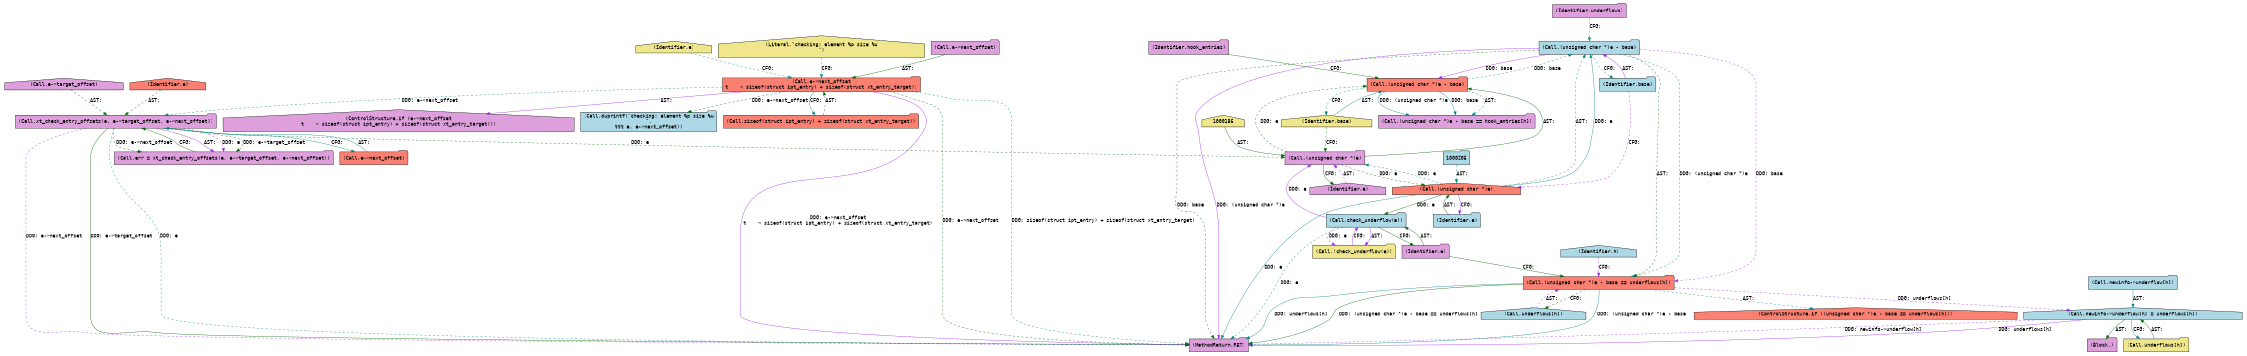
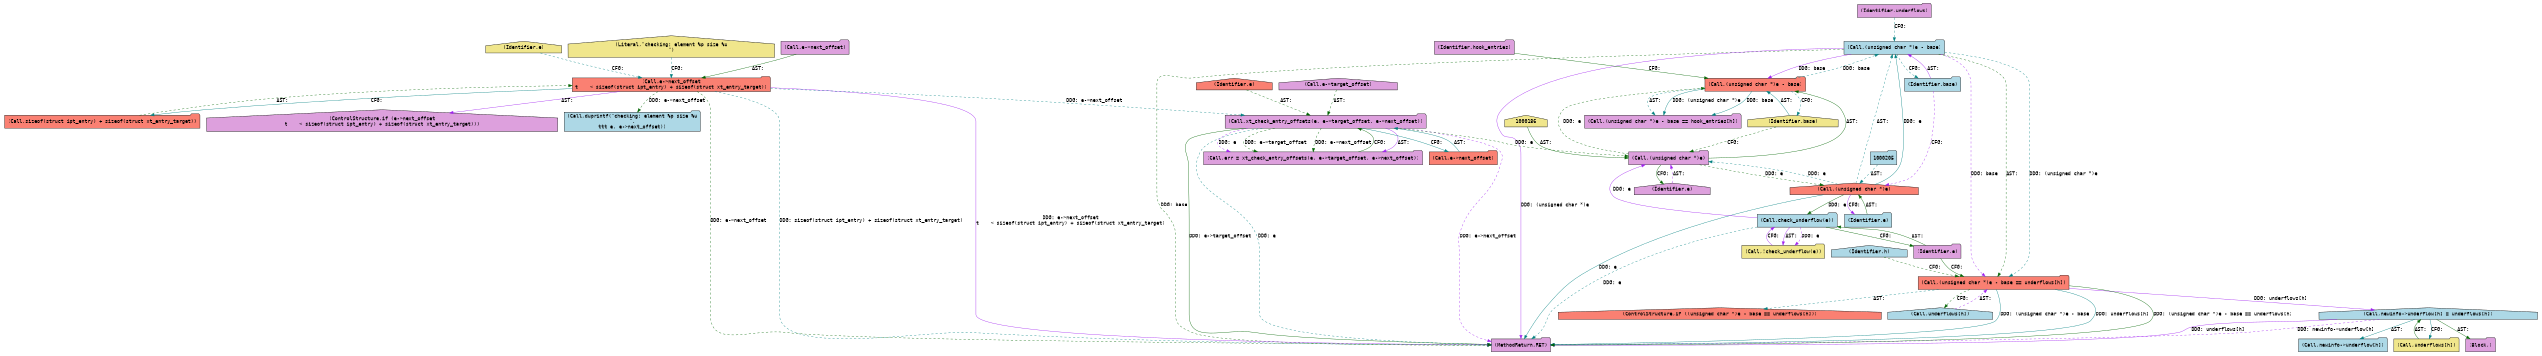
edge "(Identifier,h)" -> "(Call,(unsigned char *)e - base == underflows[h])": color purple -> darkgreen
edge "(Call,newinfo->underflow[h])" -> "(Call,newinfo->underflow[h] = underflows[h])": reversed
edge "(Call,(unsigned char *)e - base == underflows[h])" -> "(Call,newinfo->underflow[h] = underflows[h])": style dashed -> solid
